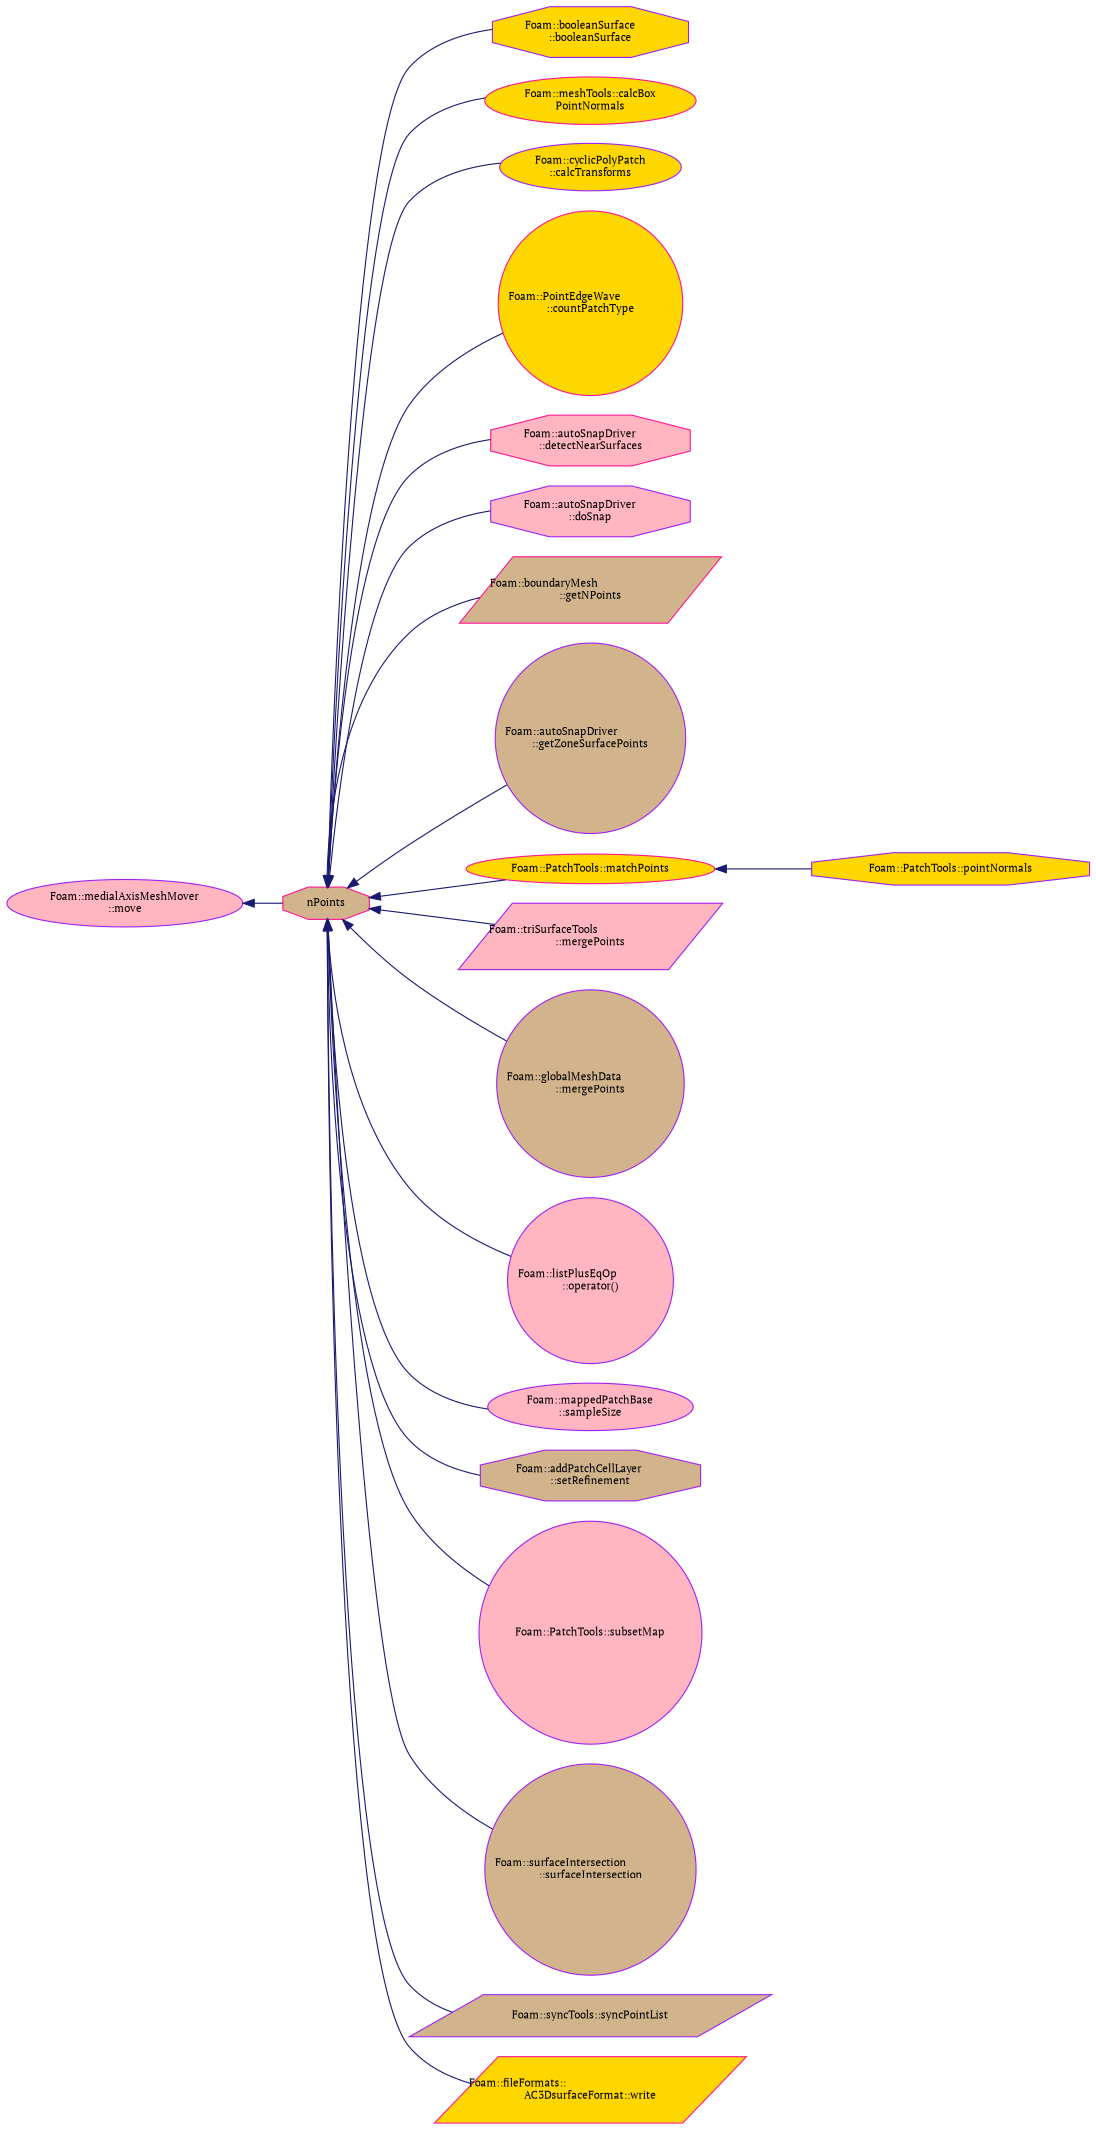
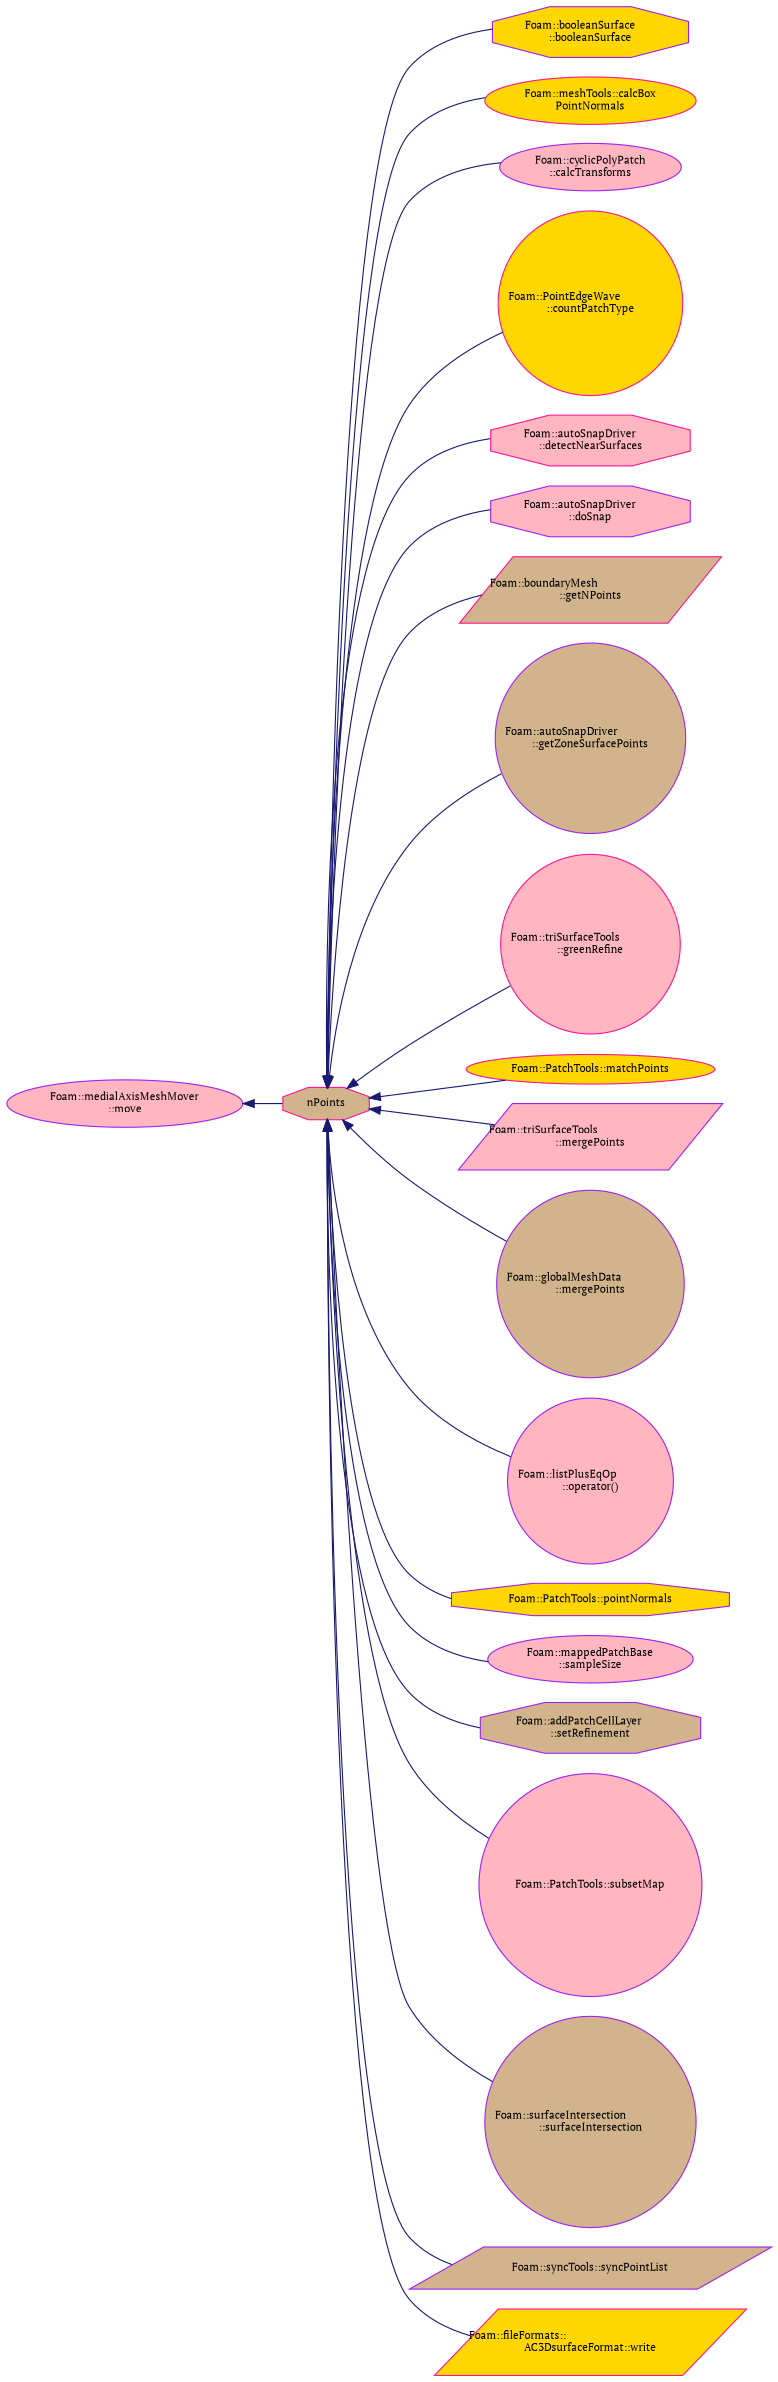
node "Foam::cyclicPolyPatch ::calcTransforms": fillcolor gold -> lightpink
edge "Foam::PatchTools::pointNormals" -> "Foam::PatchTools::matchPoints": now "Foam::PatchTools::pointNormals" -> "nPoints"
node "Foam::triSurfaceTools ::greenRefine": added
